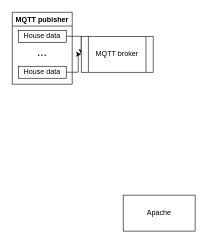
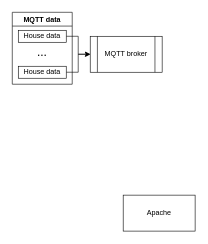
node "MQTT pubisher": label "MQTT pubisher" -> "MQTT data"
node "MQTT broker": moved (117, 54) -> (126, 54)
